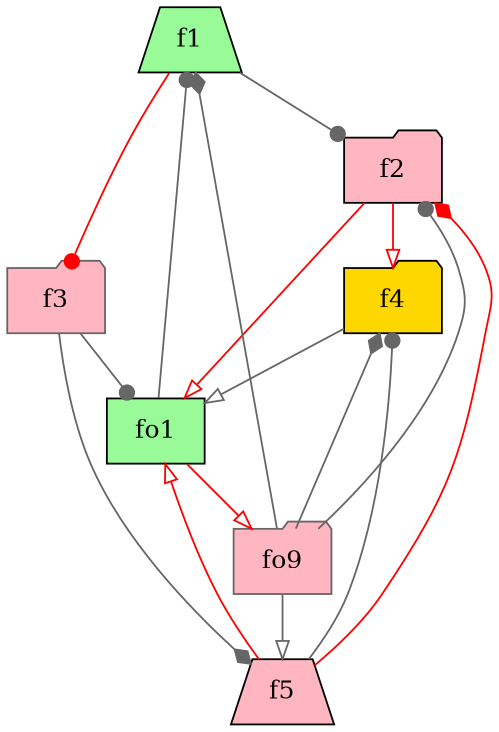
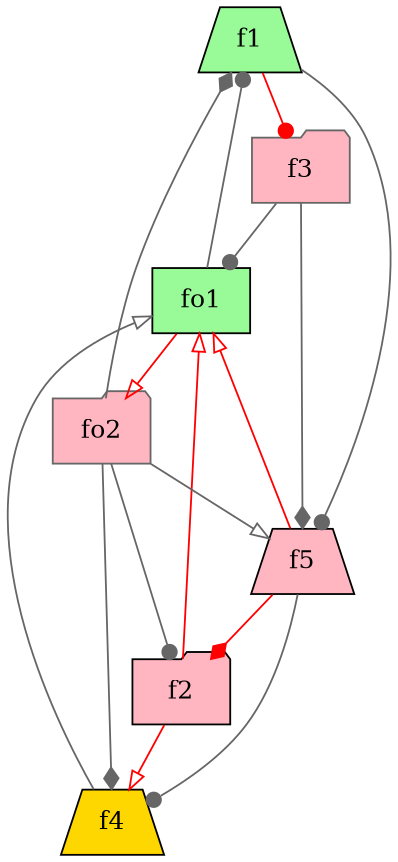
edge "f1" -> "f2": now "f1" -> "f5"
node "f4": shape folder -> trapezium
node "fo9": label "fo9" -> "fo2"
